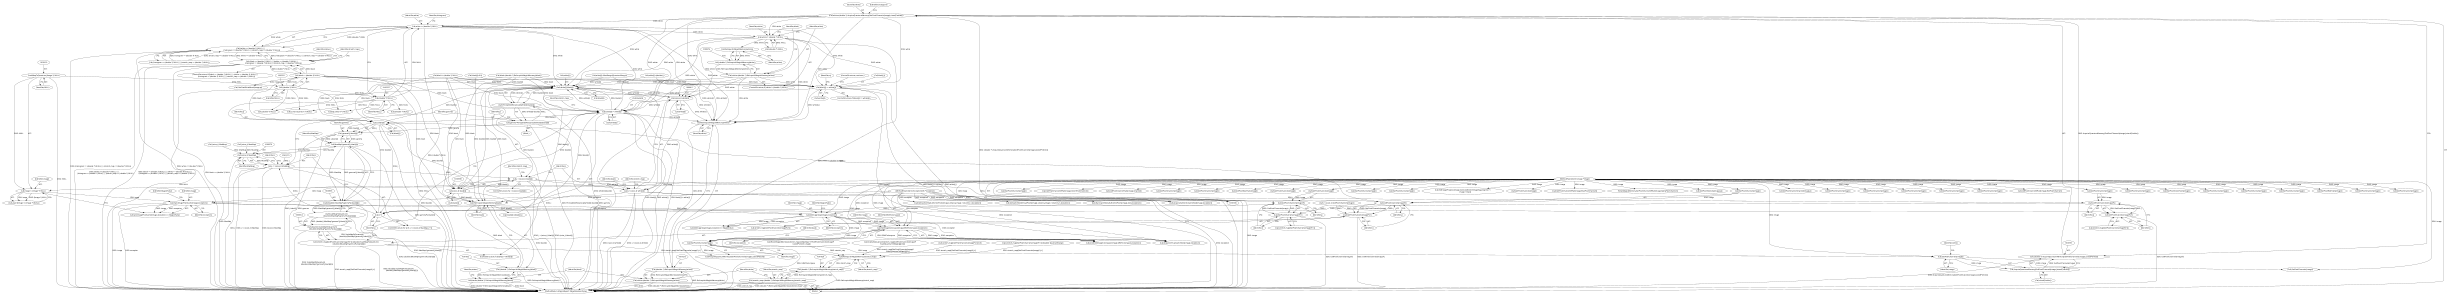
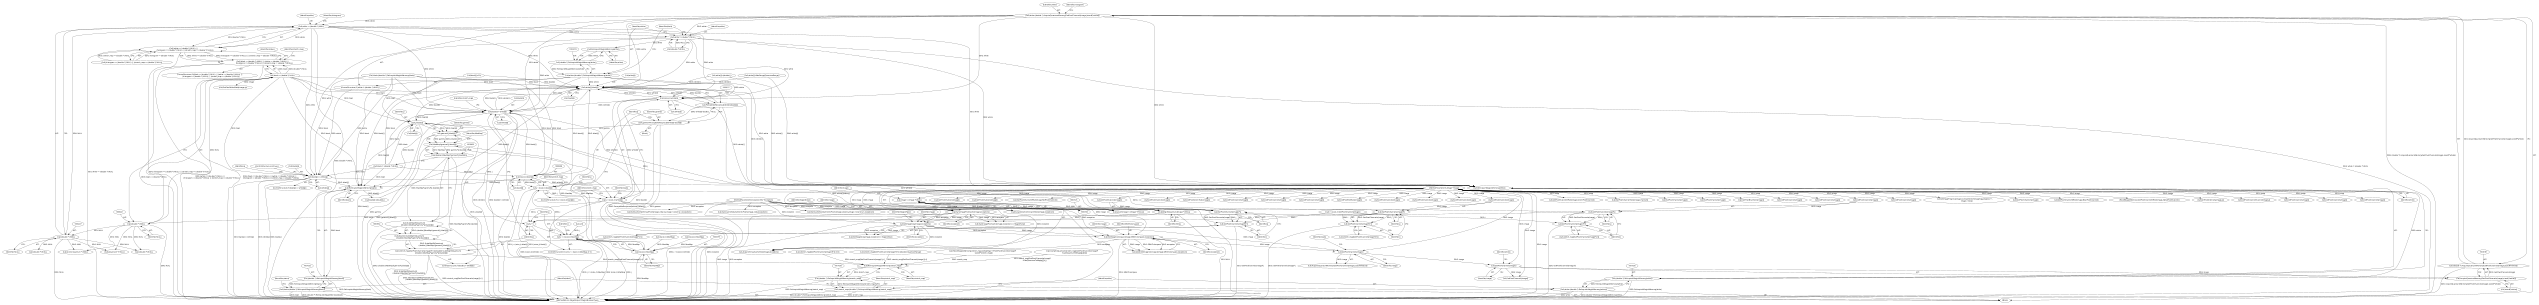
edge "(Call,white != (double *) NULL)" -> "(Call,black[j] == white[j])": now "(ControlStructure,if (white != (double *) NULL))" -> "(Call,black[j] == white[j])"
edge "(Call,j++)" -> "(Call,white[i]-black[i])": now "(Call,(ssize_t) black[i])" -> "(Call,white[i]-black[i])"
edge "(Call,(double) (MaxMap*gamma*(j-black[i])))" -> "(Call,MaxMap*gamma*(j-black[i]))": now "(Call,(double) (MaxMap*gamma*(j-black[i])))" -> "(Call,black != (double *) NULL)"
edge "(Call,image != (Image *) NULL)" -> "(Call,SyncImagePixelCache(image,exception) == MagickFalse)": now "(Call,image != (Image *) NULL)" -> "(ScaleMapToQuantum,(Image *) NULL)"
